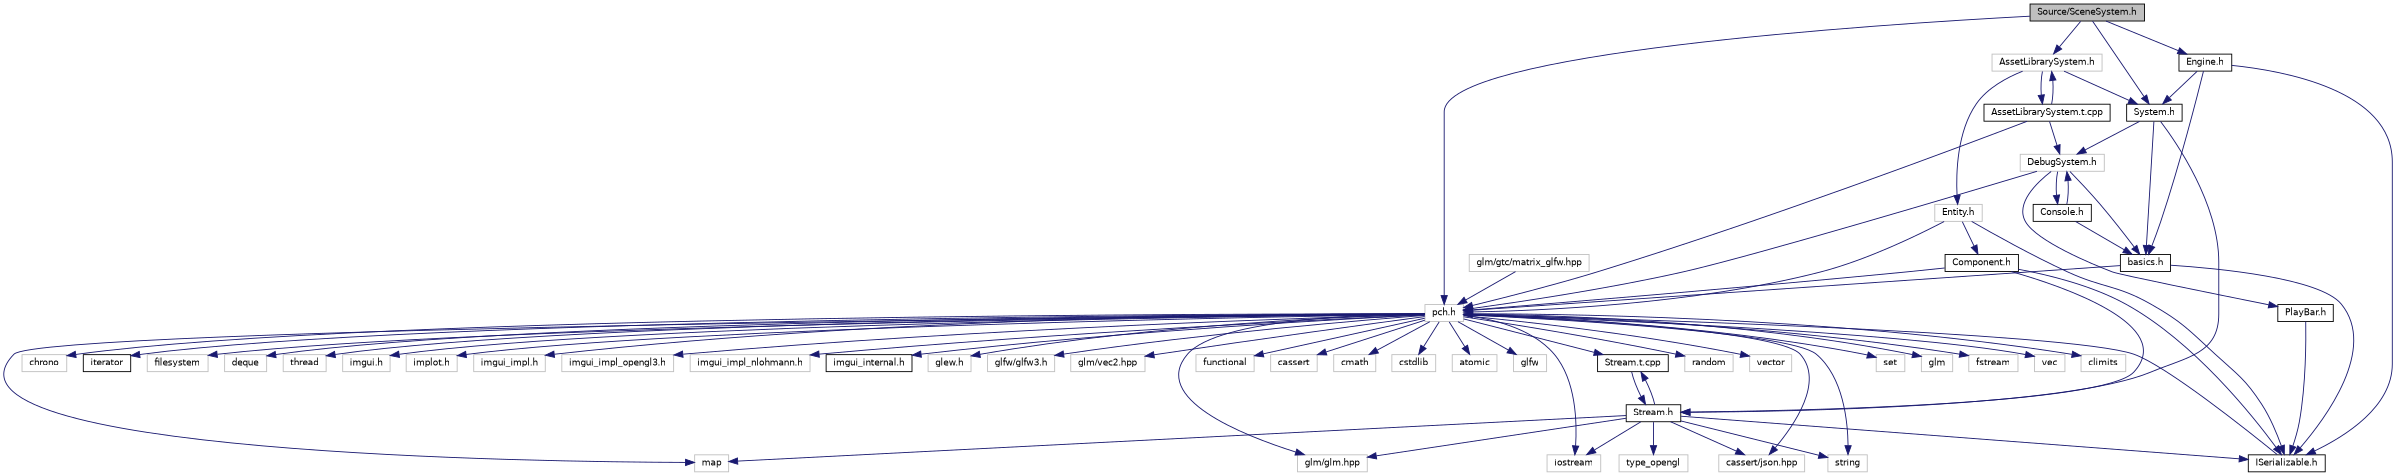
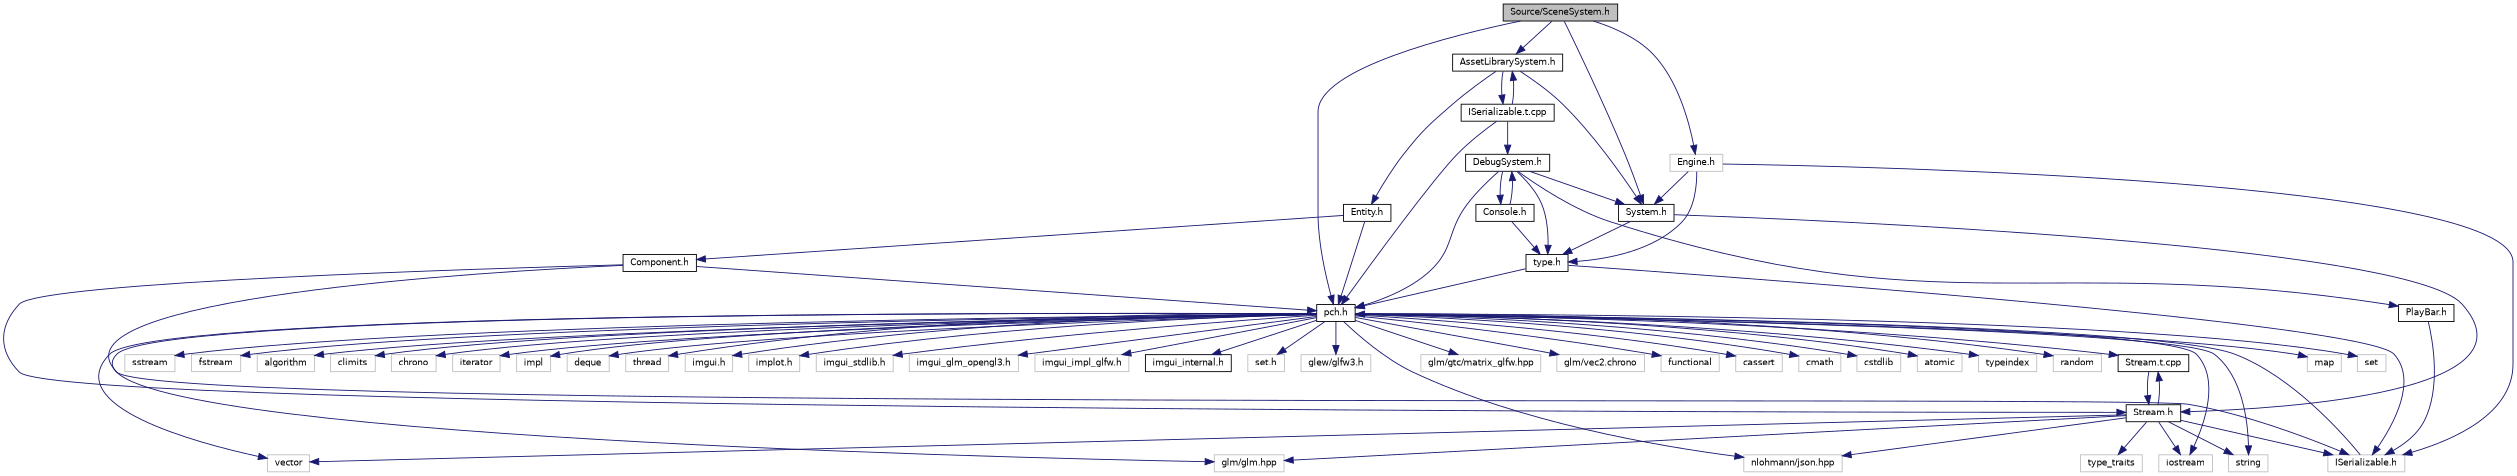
node "AssetLibrarySystem.h": color grey75 -> black
node "Engine.h": color black -> grey75
node "AssetLibrarySystem.t.cpp": label "AssetLibrarySystem.t.cpp" -> "ISerializable.t.cpp"
edge "System.h" -> "DebugSystem.h": reversed
node "DebugSystem.h": color grey75 -> black
node "Entity.h": color grey75 -> black
node "basics.h": label "basics.h" -> "type.h"
edge "glm/gtc/matrix_glfw.hpp" -> "pch.h": reversed
edge "Entity.h" -> "ISerializable.h": removed
node "pch.h": color grey75 -> black
node "iterator": color black -> grey75
node "filesystem": label "filesystem" -> "impl"
node "imgui_impl.h": label "imgui_impl.h" -> "imgui_stdlib.h"
node "imgui_impl_opengl3.h": label "imgui_impl_opengl3.h" -> "imgui_glm_opengl3.h"
node "imgui_impl_nlohmann.h": label "imgui_impl_nlohmann.h" -> "imgui_impl_glfw.h"
node "glew.h": label "glew.h" -> "set.h"
node "glfw/glfw3.h": label "glfw/glfw3.h" -> "glew/glfw3.h"
node "glm/vec2.hpp": label "glm/vec2.hpp" -> "glm/vec2.chrono"
node "glfw": label "glfw" -> "typeindex"
node "glm": label "glm" -> "sstream"
node "vec": label "vec" -> "algorithm"
edge "Stream.h" -> "map": now "Stream.h" -> "vector"
node "type_opengl": label "type_opengl" -> "type_traits"
node "cassert/json.hpp": label "cassert/json.hpp" -> "nlohmann/json.hpp"
node "ISerializable.h": color black -> grey75
